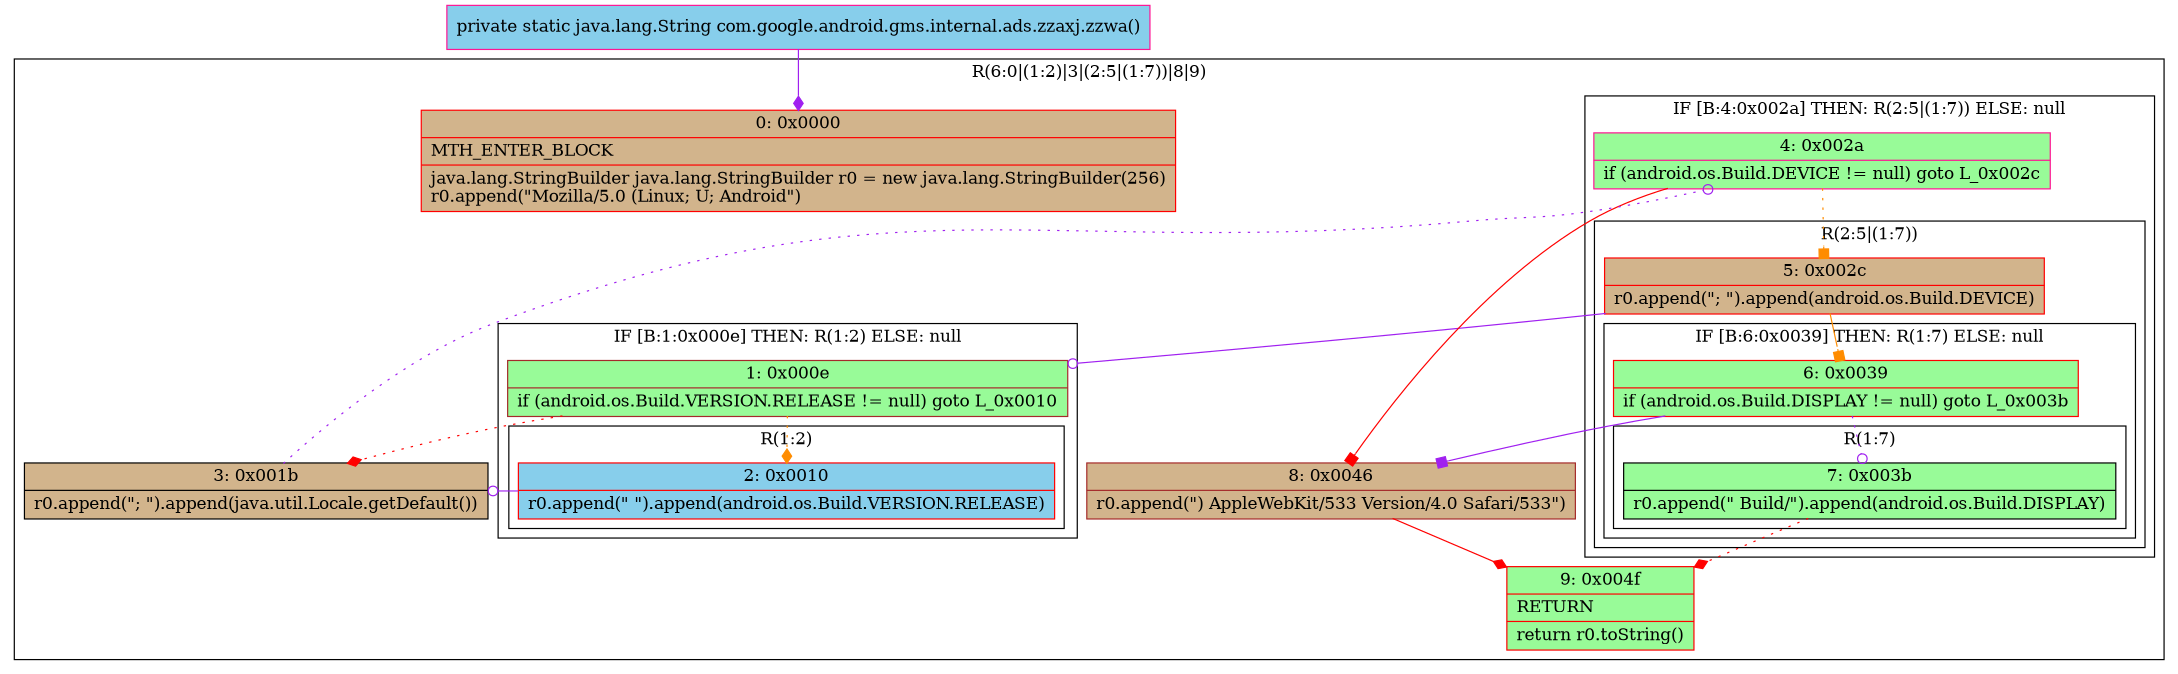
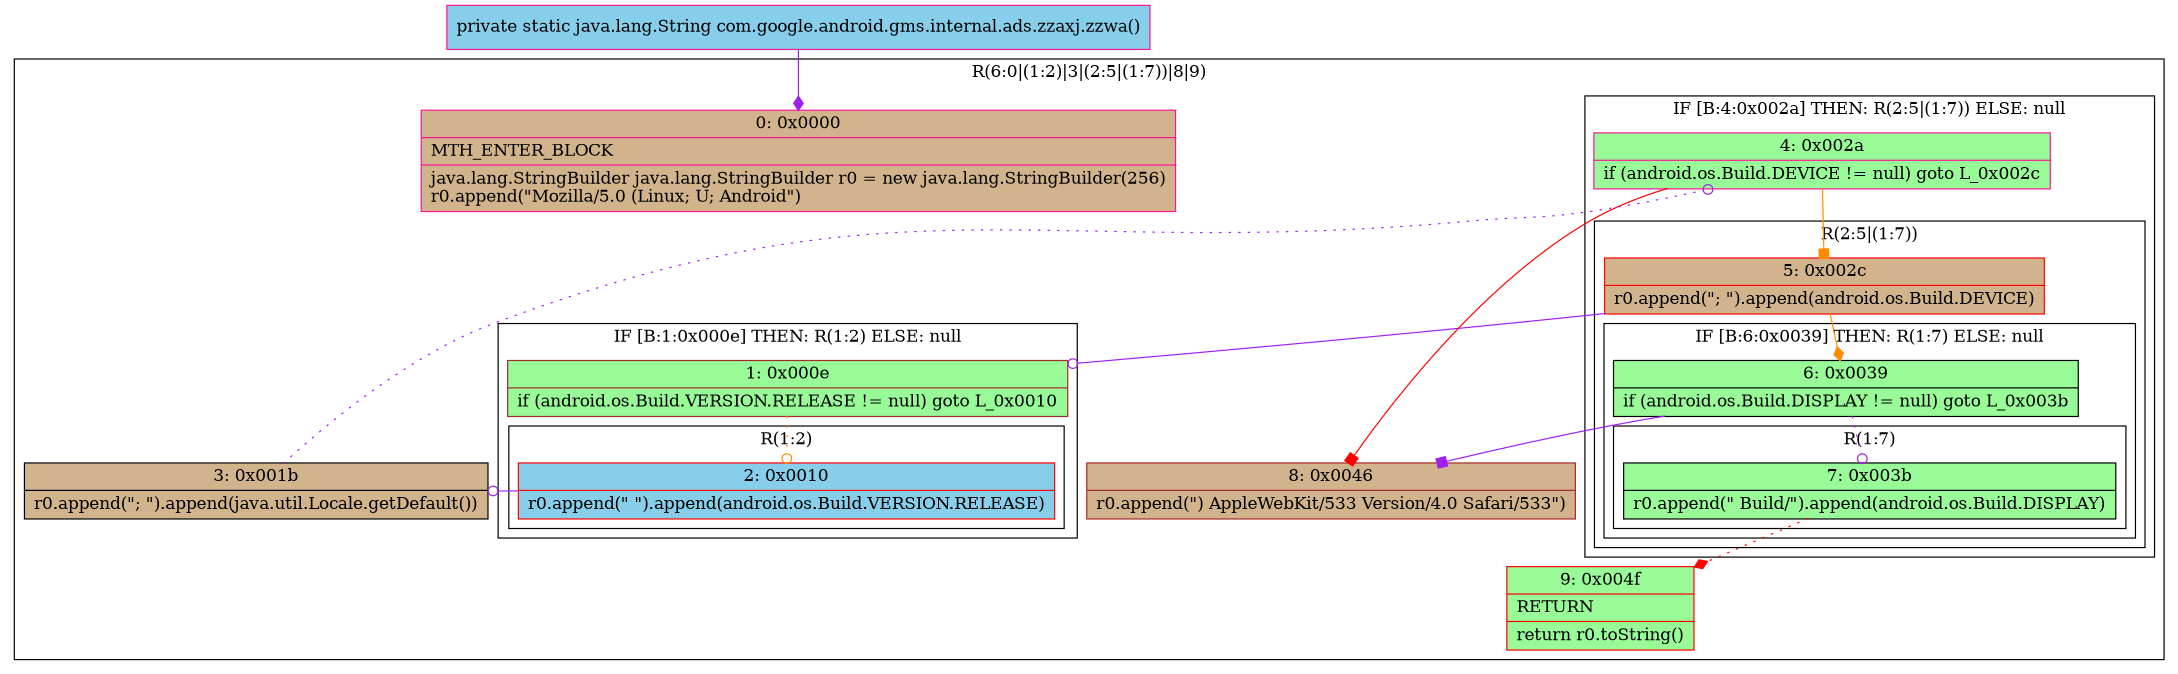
node "0: 0x0000": color red -> deeppink
edge "4: 0x002a" -> "5: 0x002c": style dotted -> solid
edge "5: 0x002c" -> "6: 0x0039": arrowhead box -> diamond
node "6: 0x0039": color red -> black
edge "1: 0x000e" -> "3: 0x001b": removed
edge "1: 0x000e" -> "2: 0x0010": arrowhead diamond -> odot
edge "8: 0x0046" -> "9: 0x004f": removed
